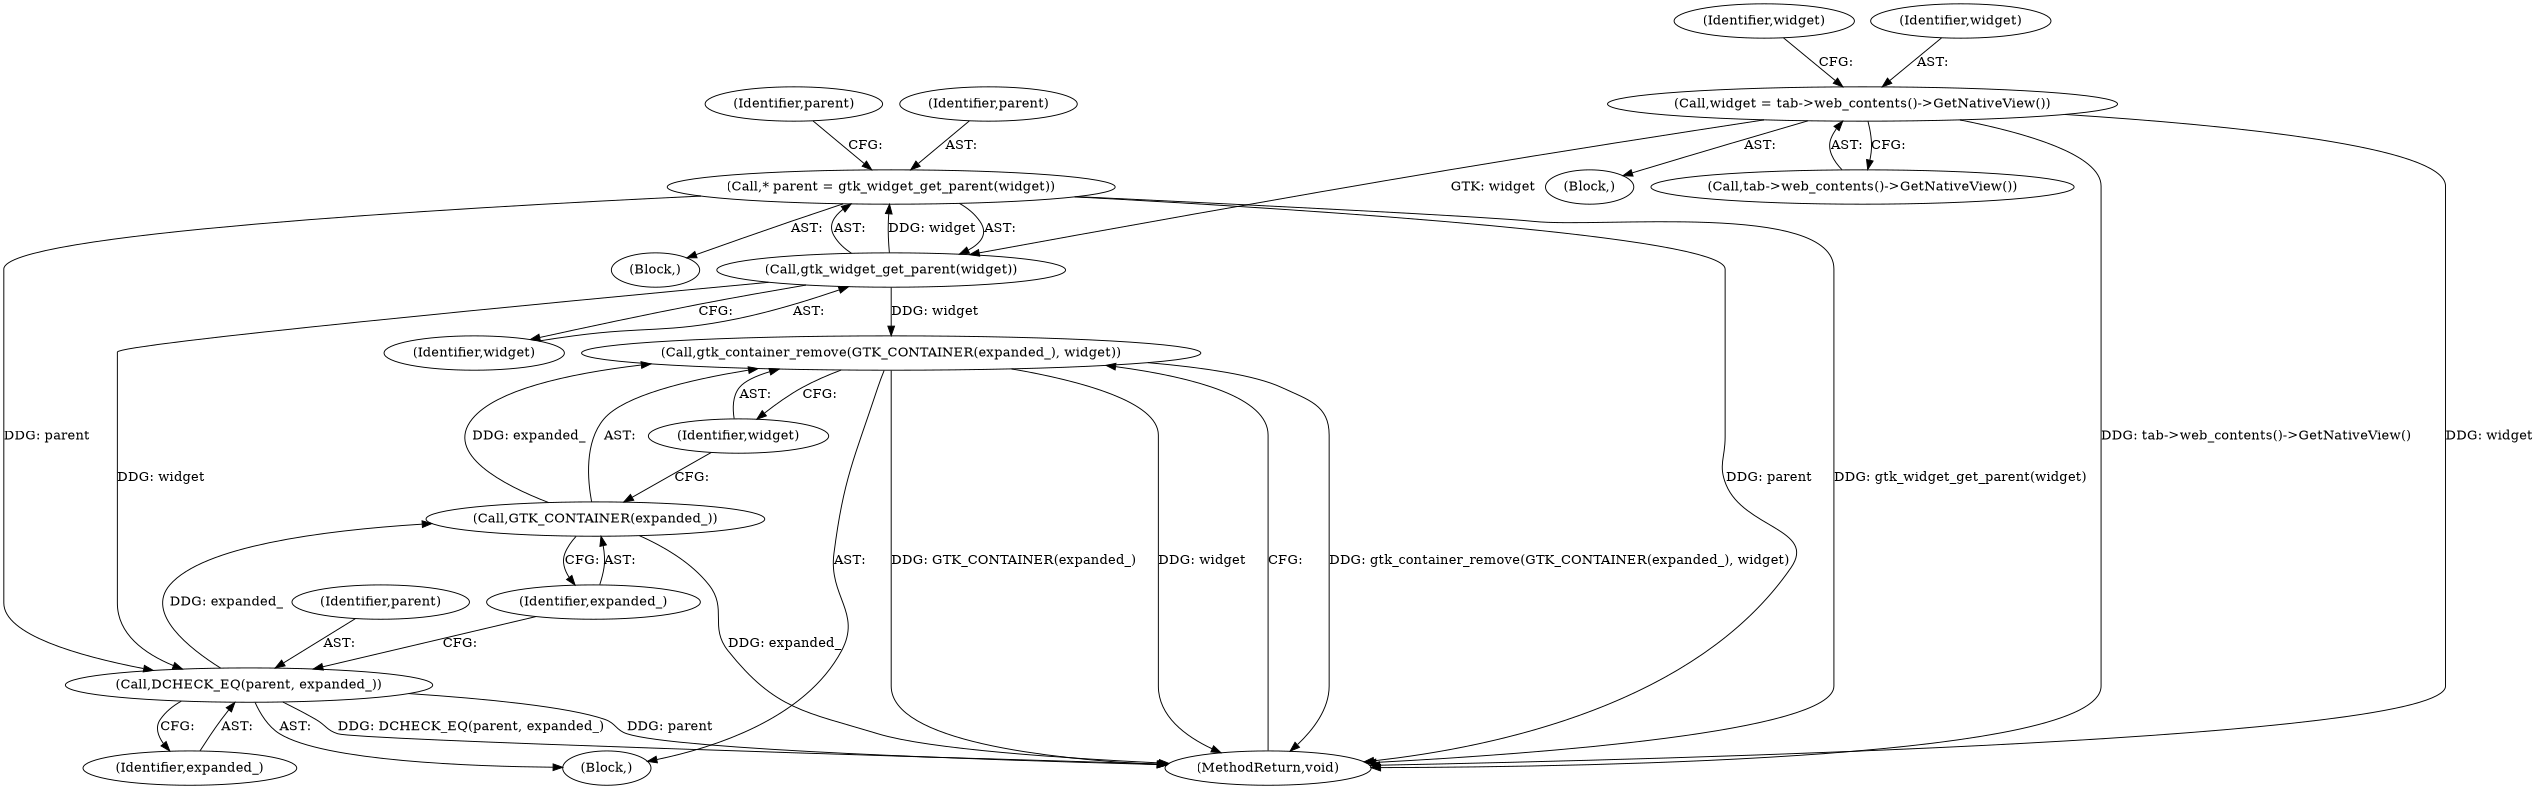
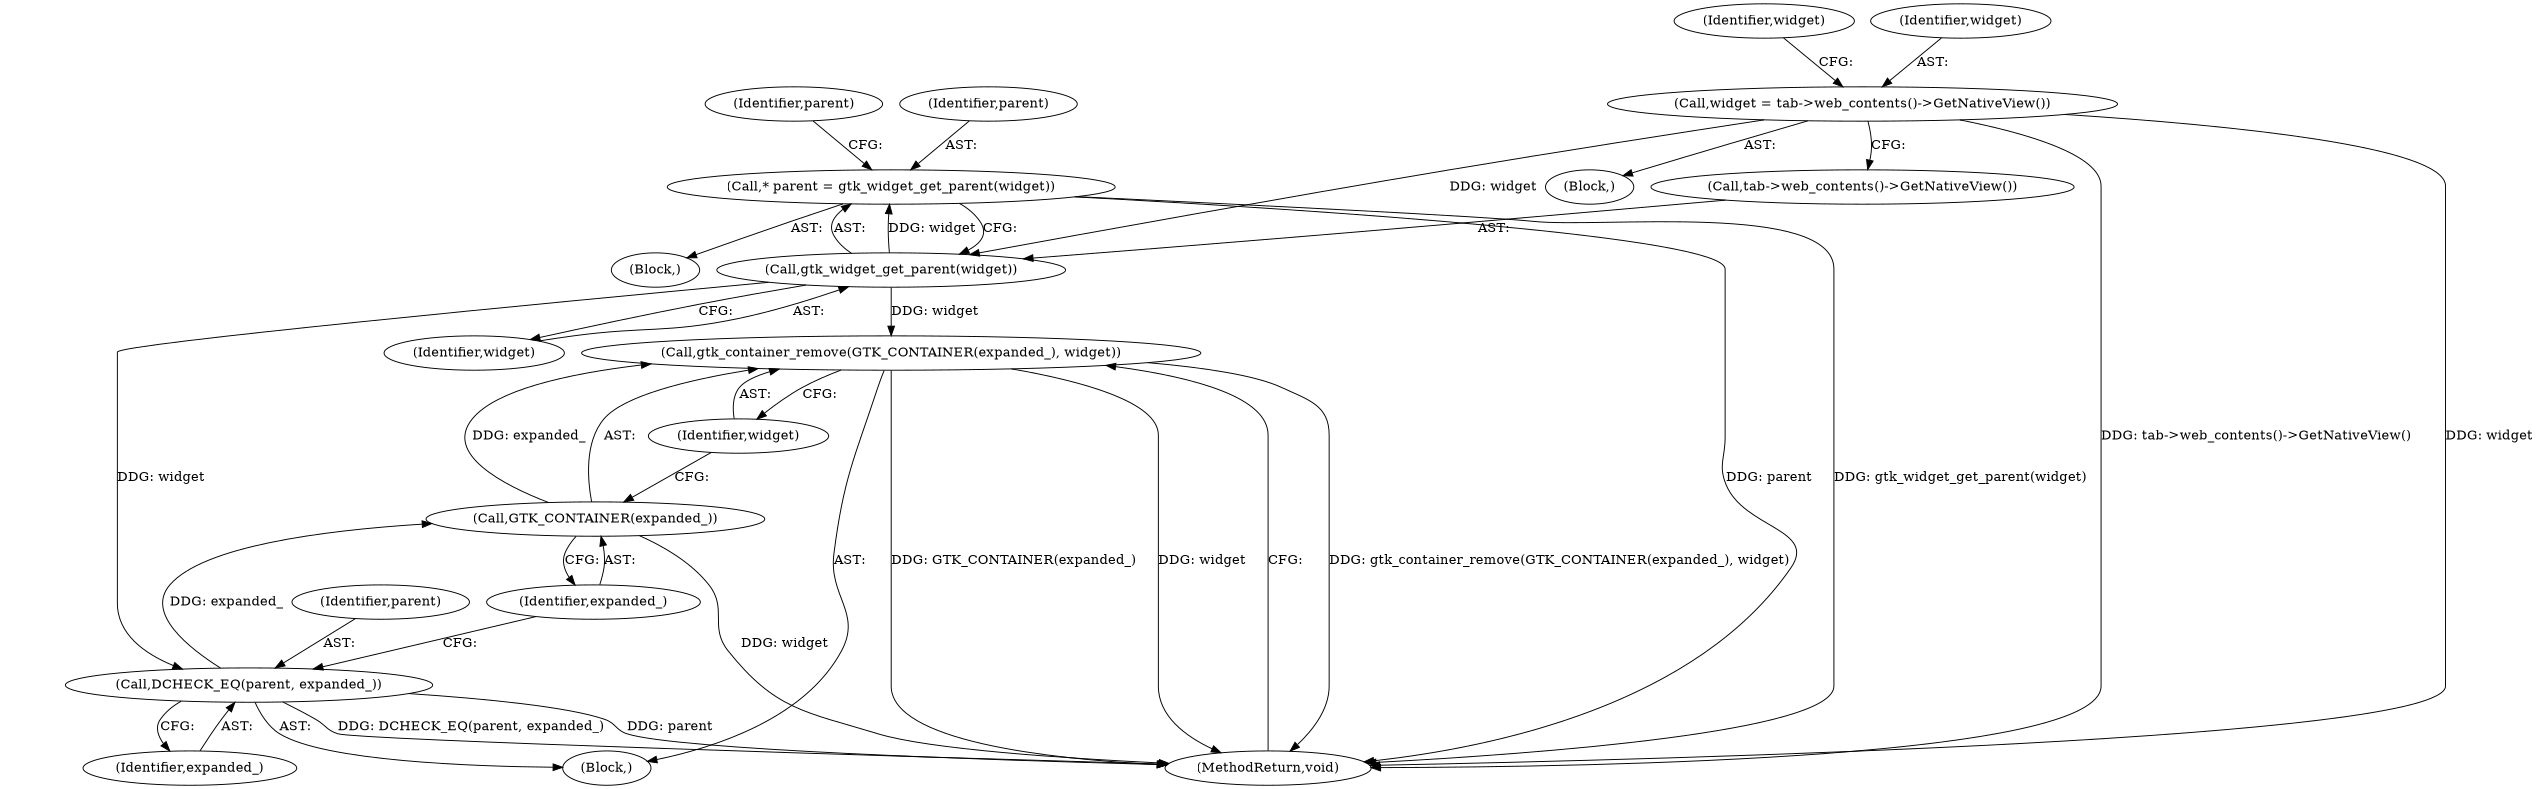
edge "(Call,tab->web_contents()->GetNativeView())" -> "(Call,widget = tab->web_contents()->GetNativeView())": now "(Call,tab->web_contents()->GetNativeView())" -> "(Call,gtk_widget_get_parent(widget))"
edge "(Call,widget = tab->web_contents()->GetNativeView())" -> "(Call,gtk_widget_get_parent(widget))": label "GTK: widget" -> "DDG: widget"
edge "(Call,* parent = gtk_widget_get_parent(widget))" -> "(Call,gtk_widget_get_parent(widget))": label "AST: " -> "CFG: "
edge "(Call,* parent = gtk_widget_get_parent(widget))" -> "(Call,DCHECK_EQ(parent, expanded_))": removed, label "DDG: parent"
edge "(Call,GTK_CONTAINER(expanded_))" -> "(MethodReturn,void)": label "DDG: expanded_" -> "DDG: widget"
